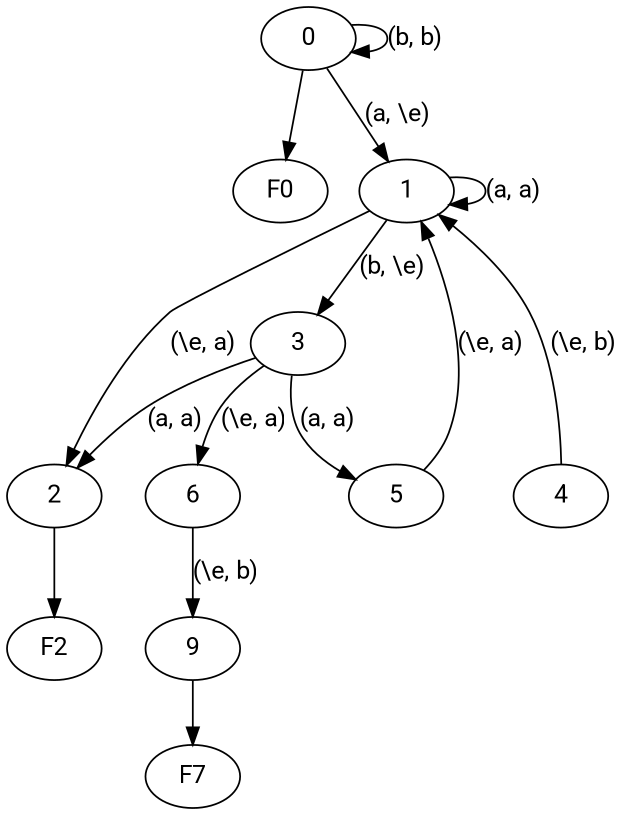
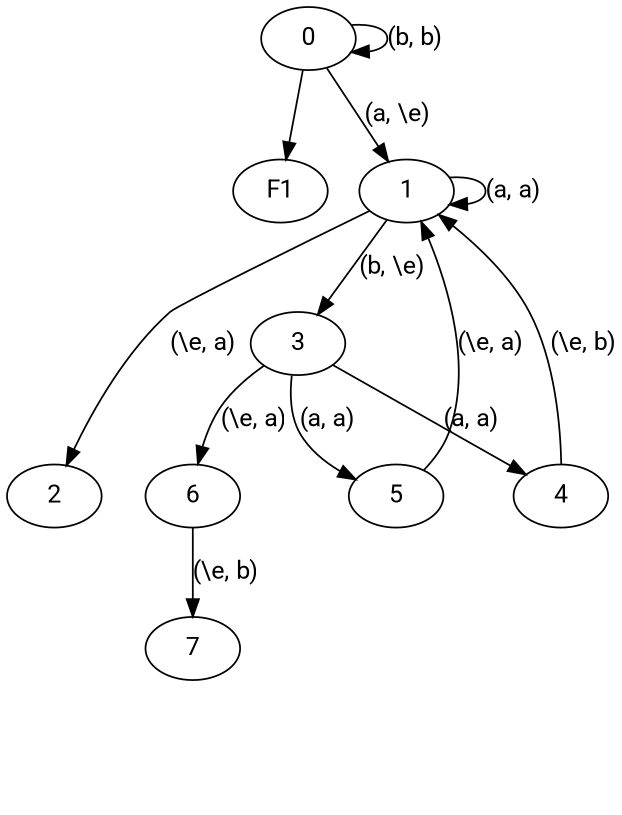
node "F0": label "F0" -> "F1"
edge "3" -> "2": now "3" -> "4"
node "F2": removed
node "9": label "9" -> "7"
node "F7": removed
